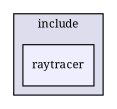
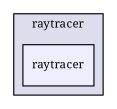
cluster "include": label "include" -> "raytracer"
